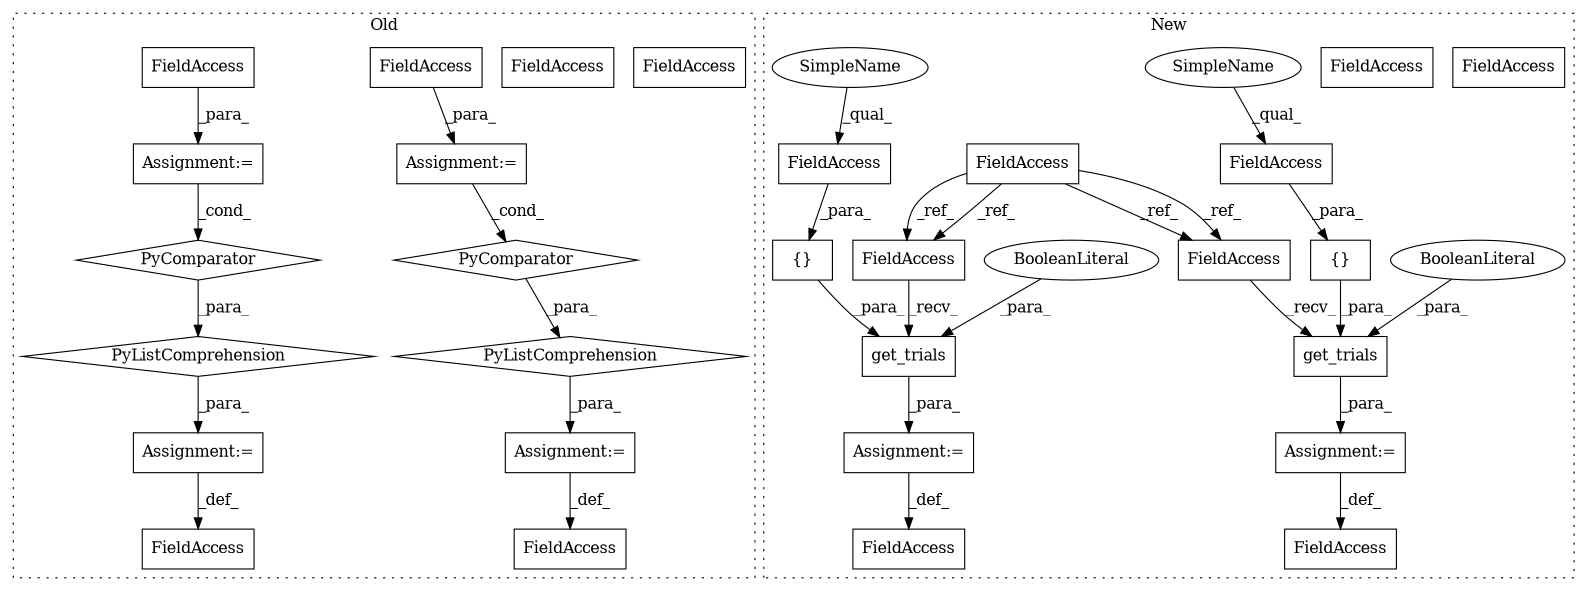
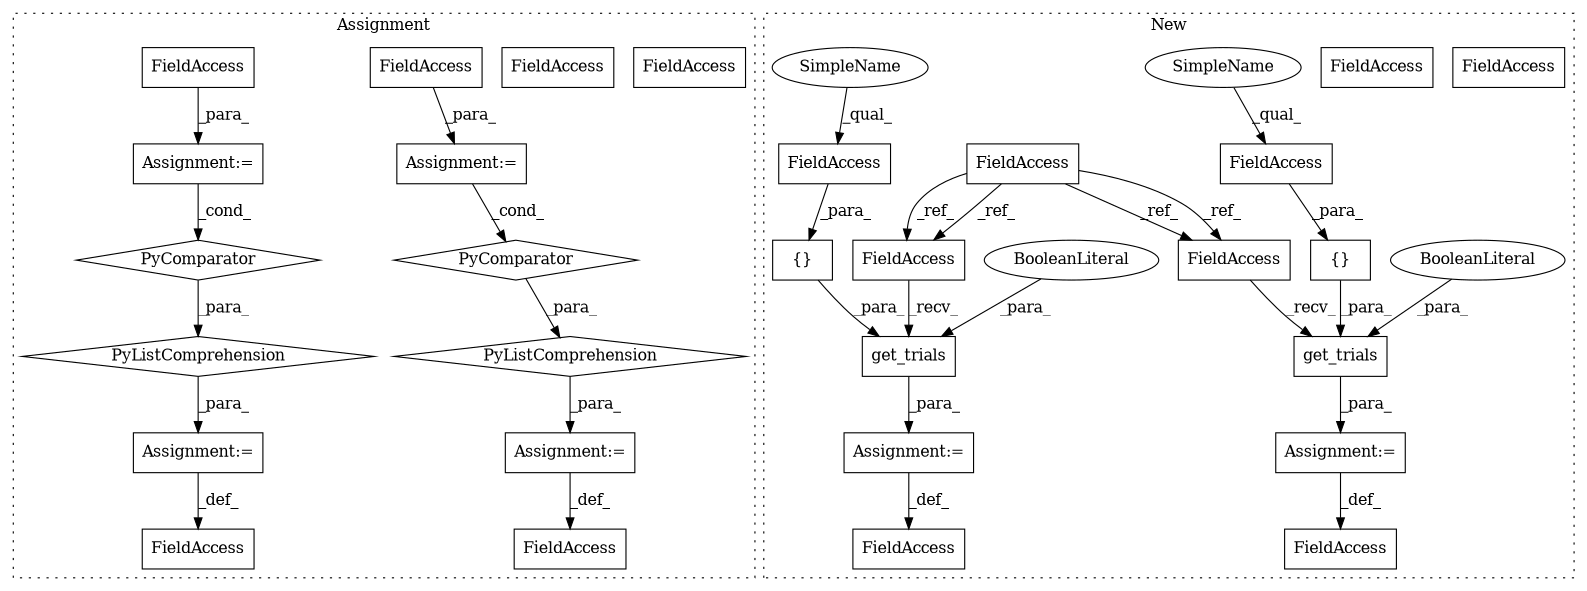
cluster "Old": label "Old" -> "Assignment"
